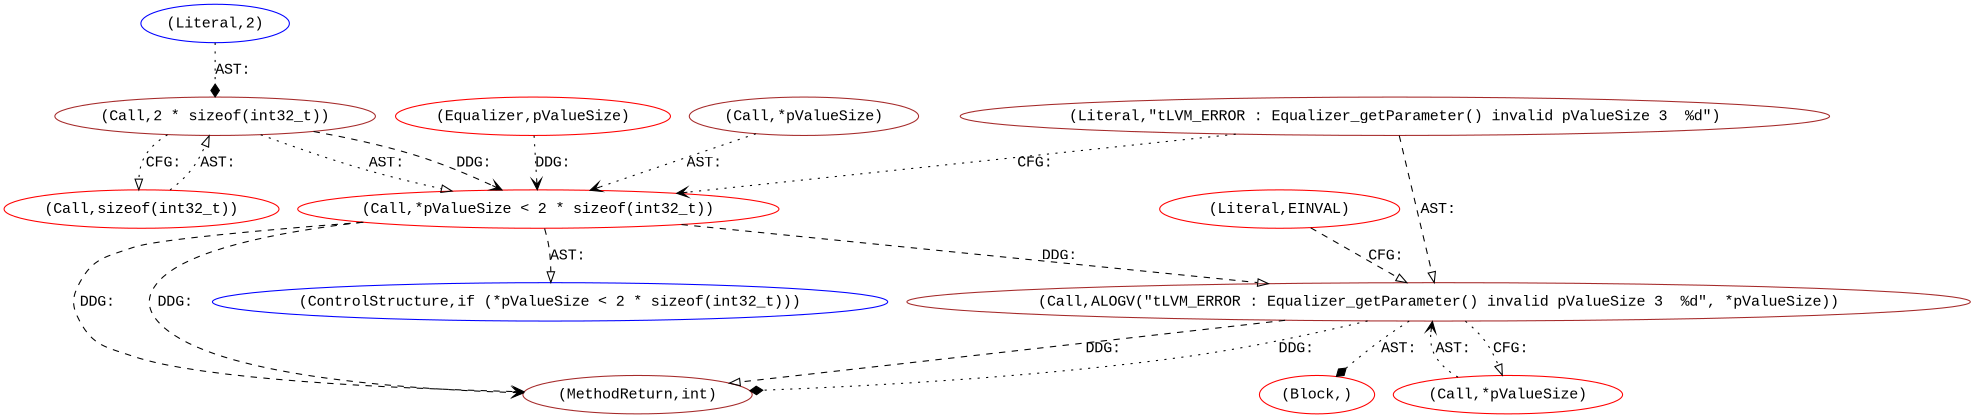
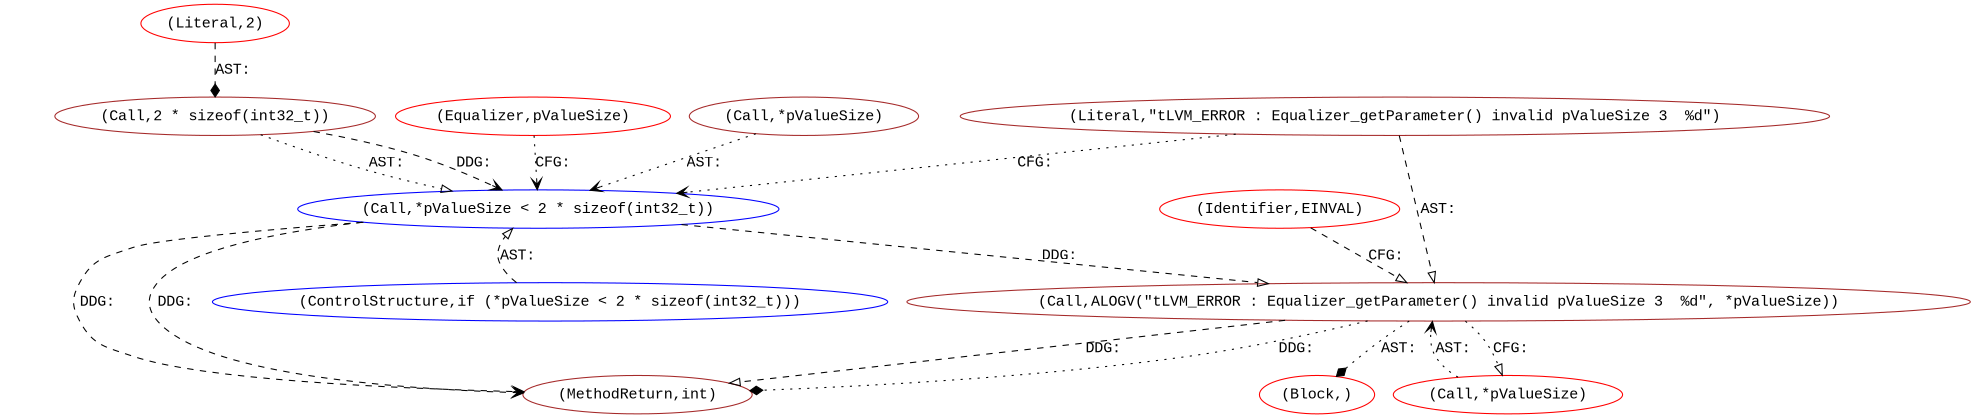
node "(Literal,2)": color blue -> red
edge "(Literal,2)" -> "(Call,2 * sizeof(int32_t))": style dotted -> dashed
edge "(Equalizer,pValueSize)" -> "(Call,*pValueSize < 2 * sizeof(int32_t))": label "DDG: " -> "CFG: "
node "(Call,sizeof(int32_t))": removed
node "(Call,*pValueSize < 2 * sizeof(int32_t))": color red -> blue
node "(Literal,EINVAL)": label "(Literal,EINVAL)" -> "(Identifier,EINVAL)"
edge "(Call,*pValueSize < 2 * sizeof(int32_t))" -> "(ControlStructure,if (*pValueSize < 2 * sizeof(int32_t)))": reversed
